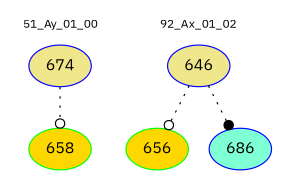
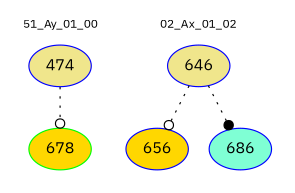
cluster "92_Ax_01_02": label "92_Ax_01_02" -> "02_Ax_01_02"
node "674": label "674" -> "474"
node "658": label "658" -> "678"
node "656": color green -> blue
